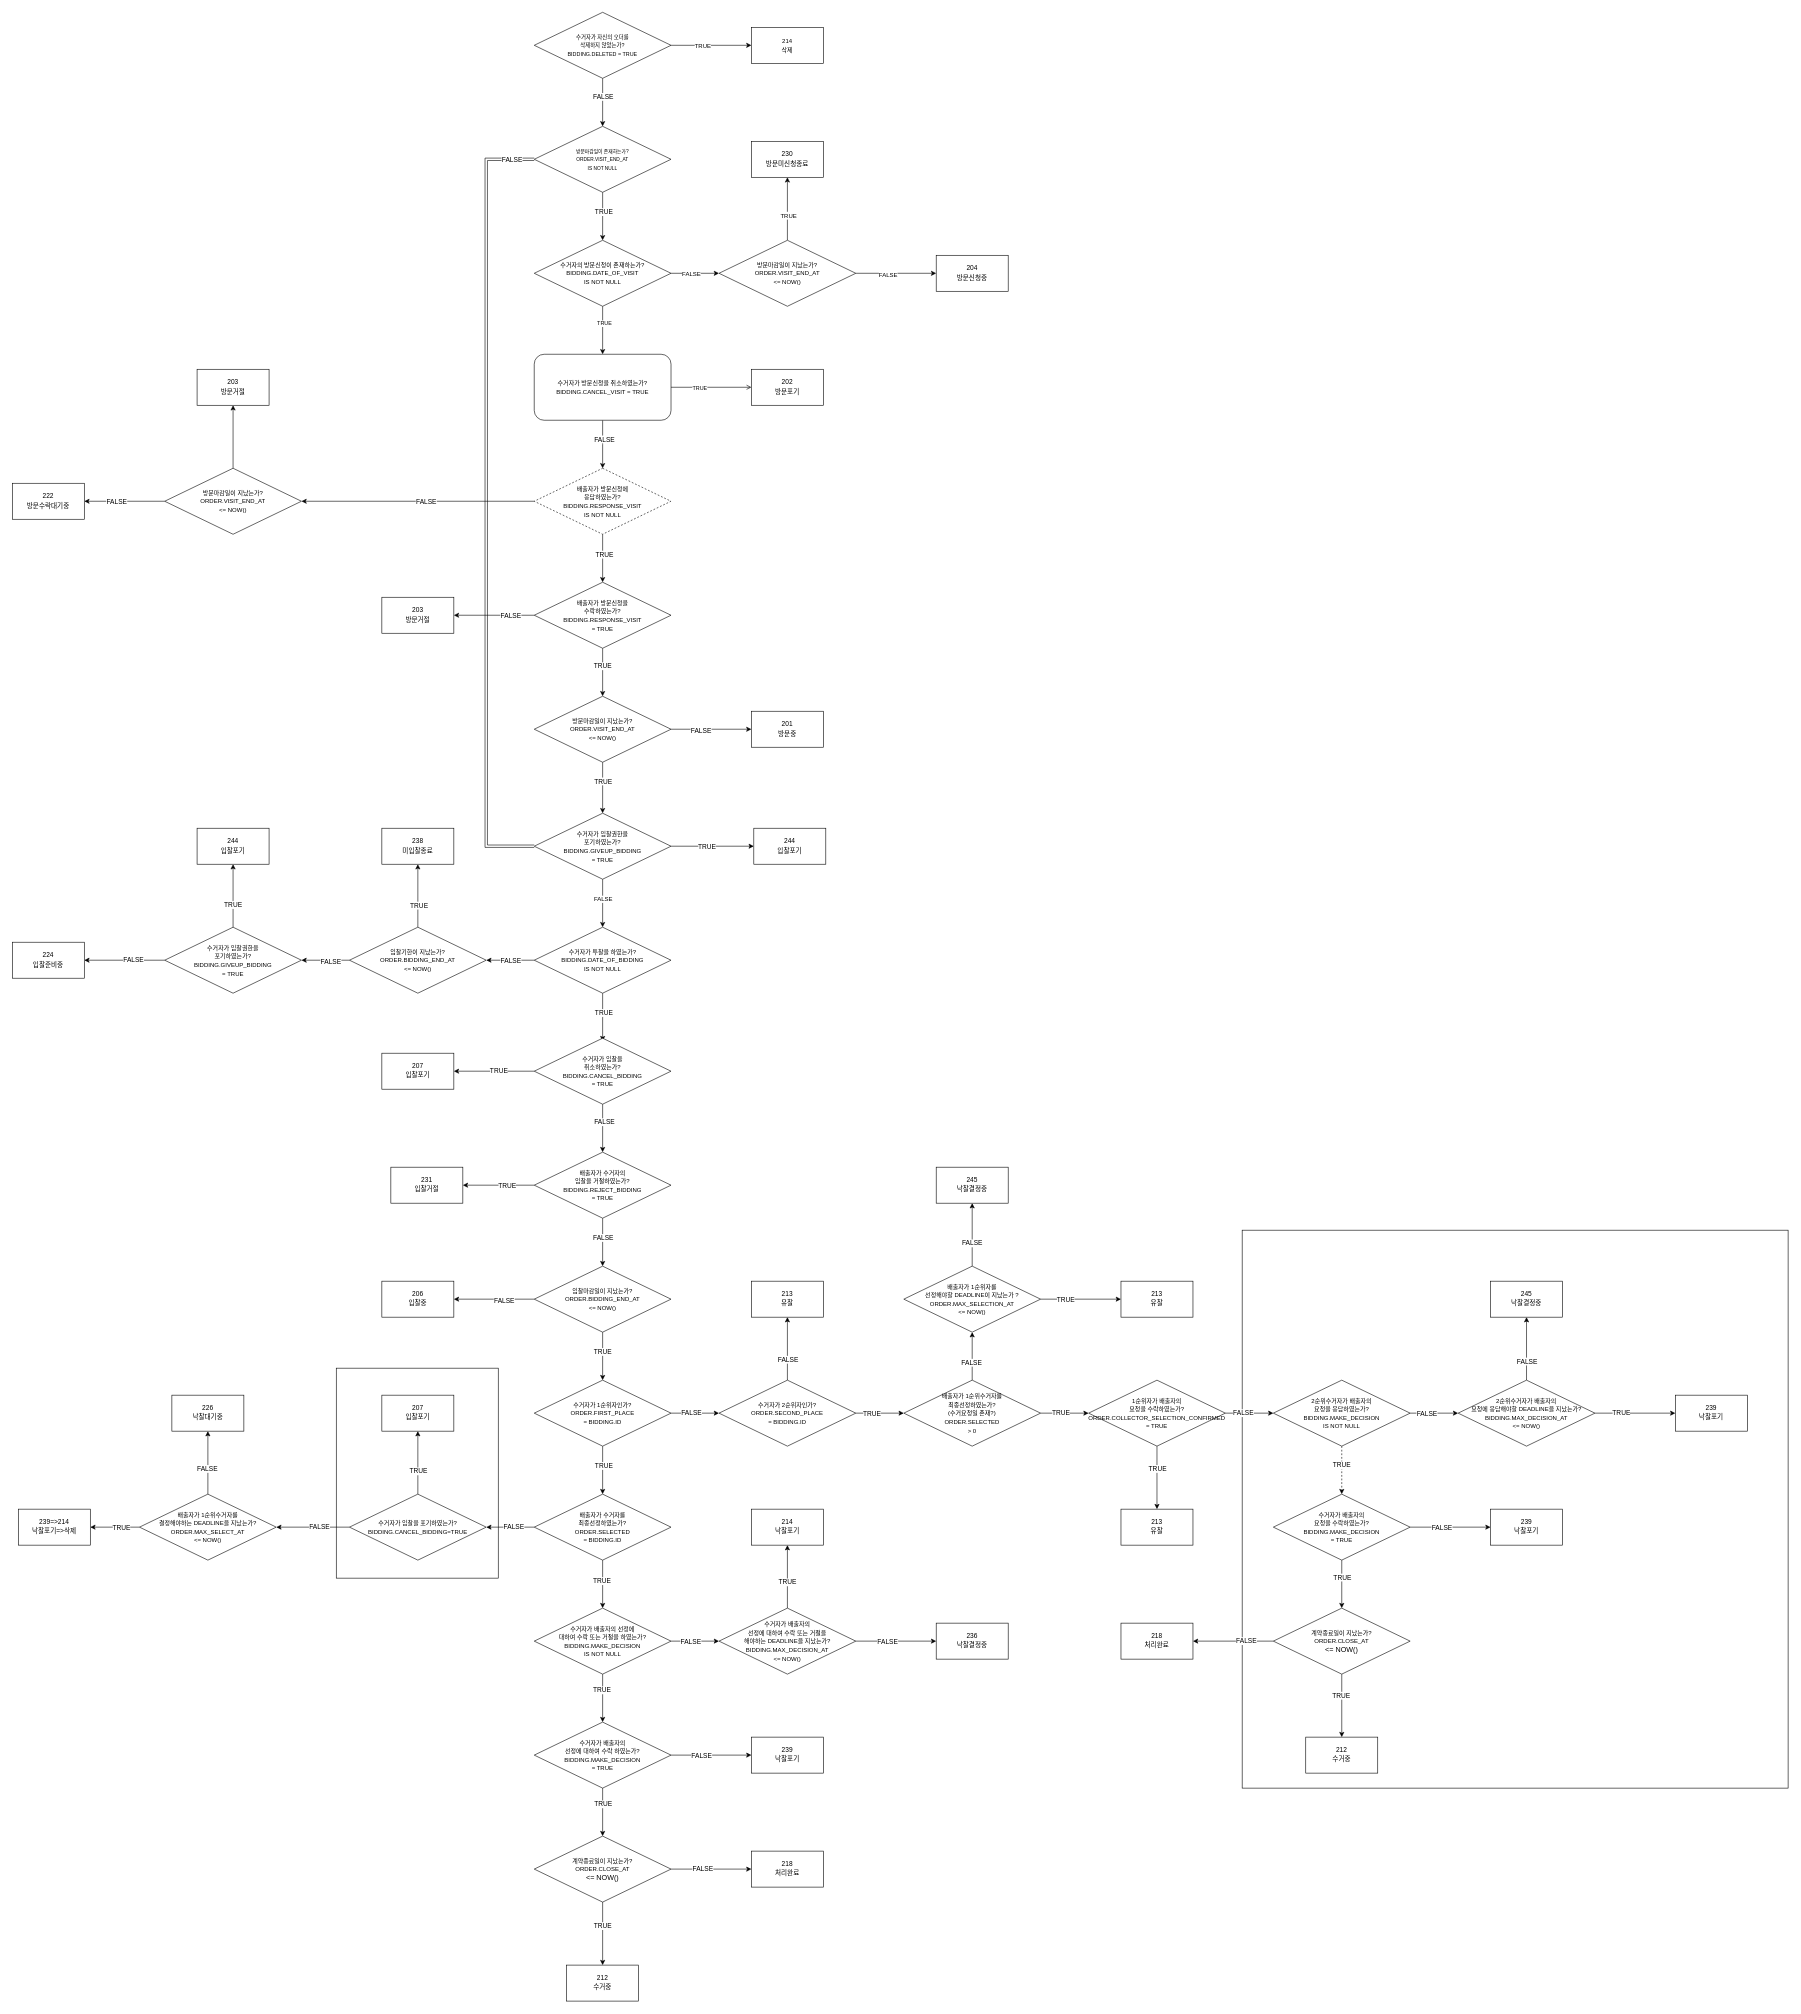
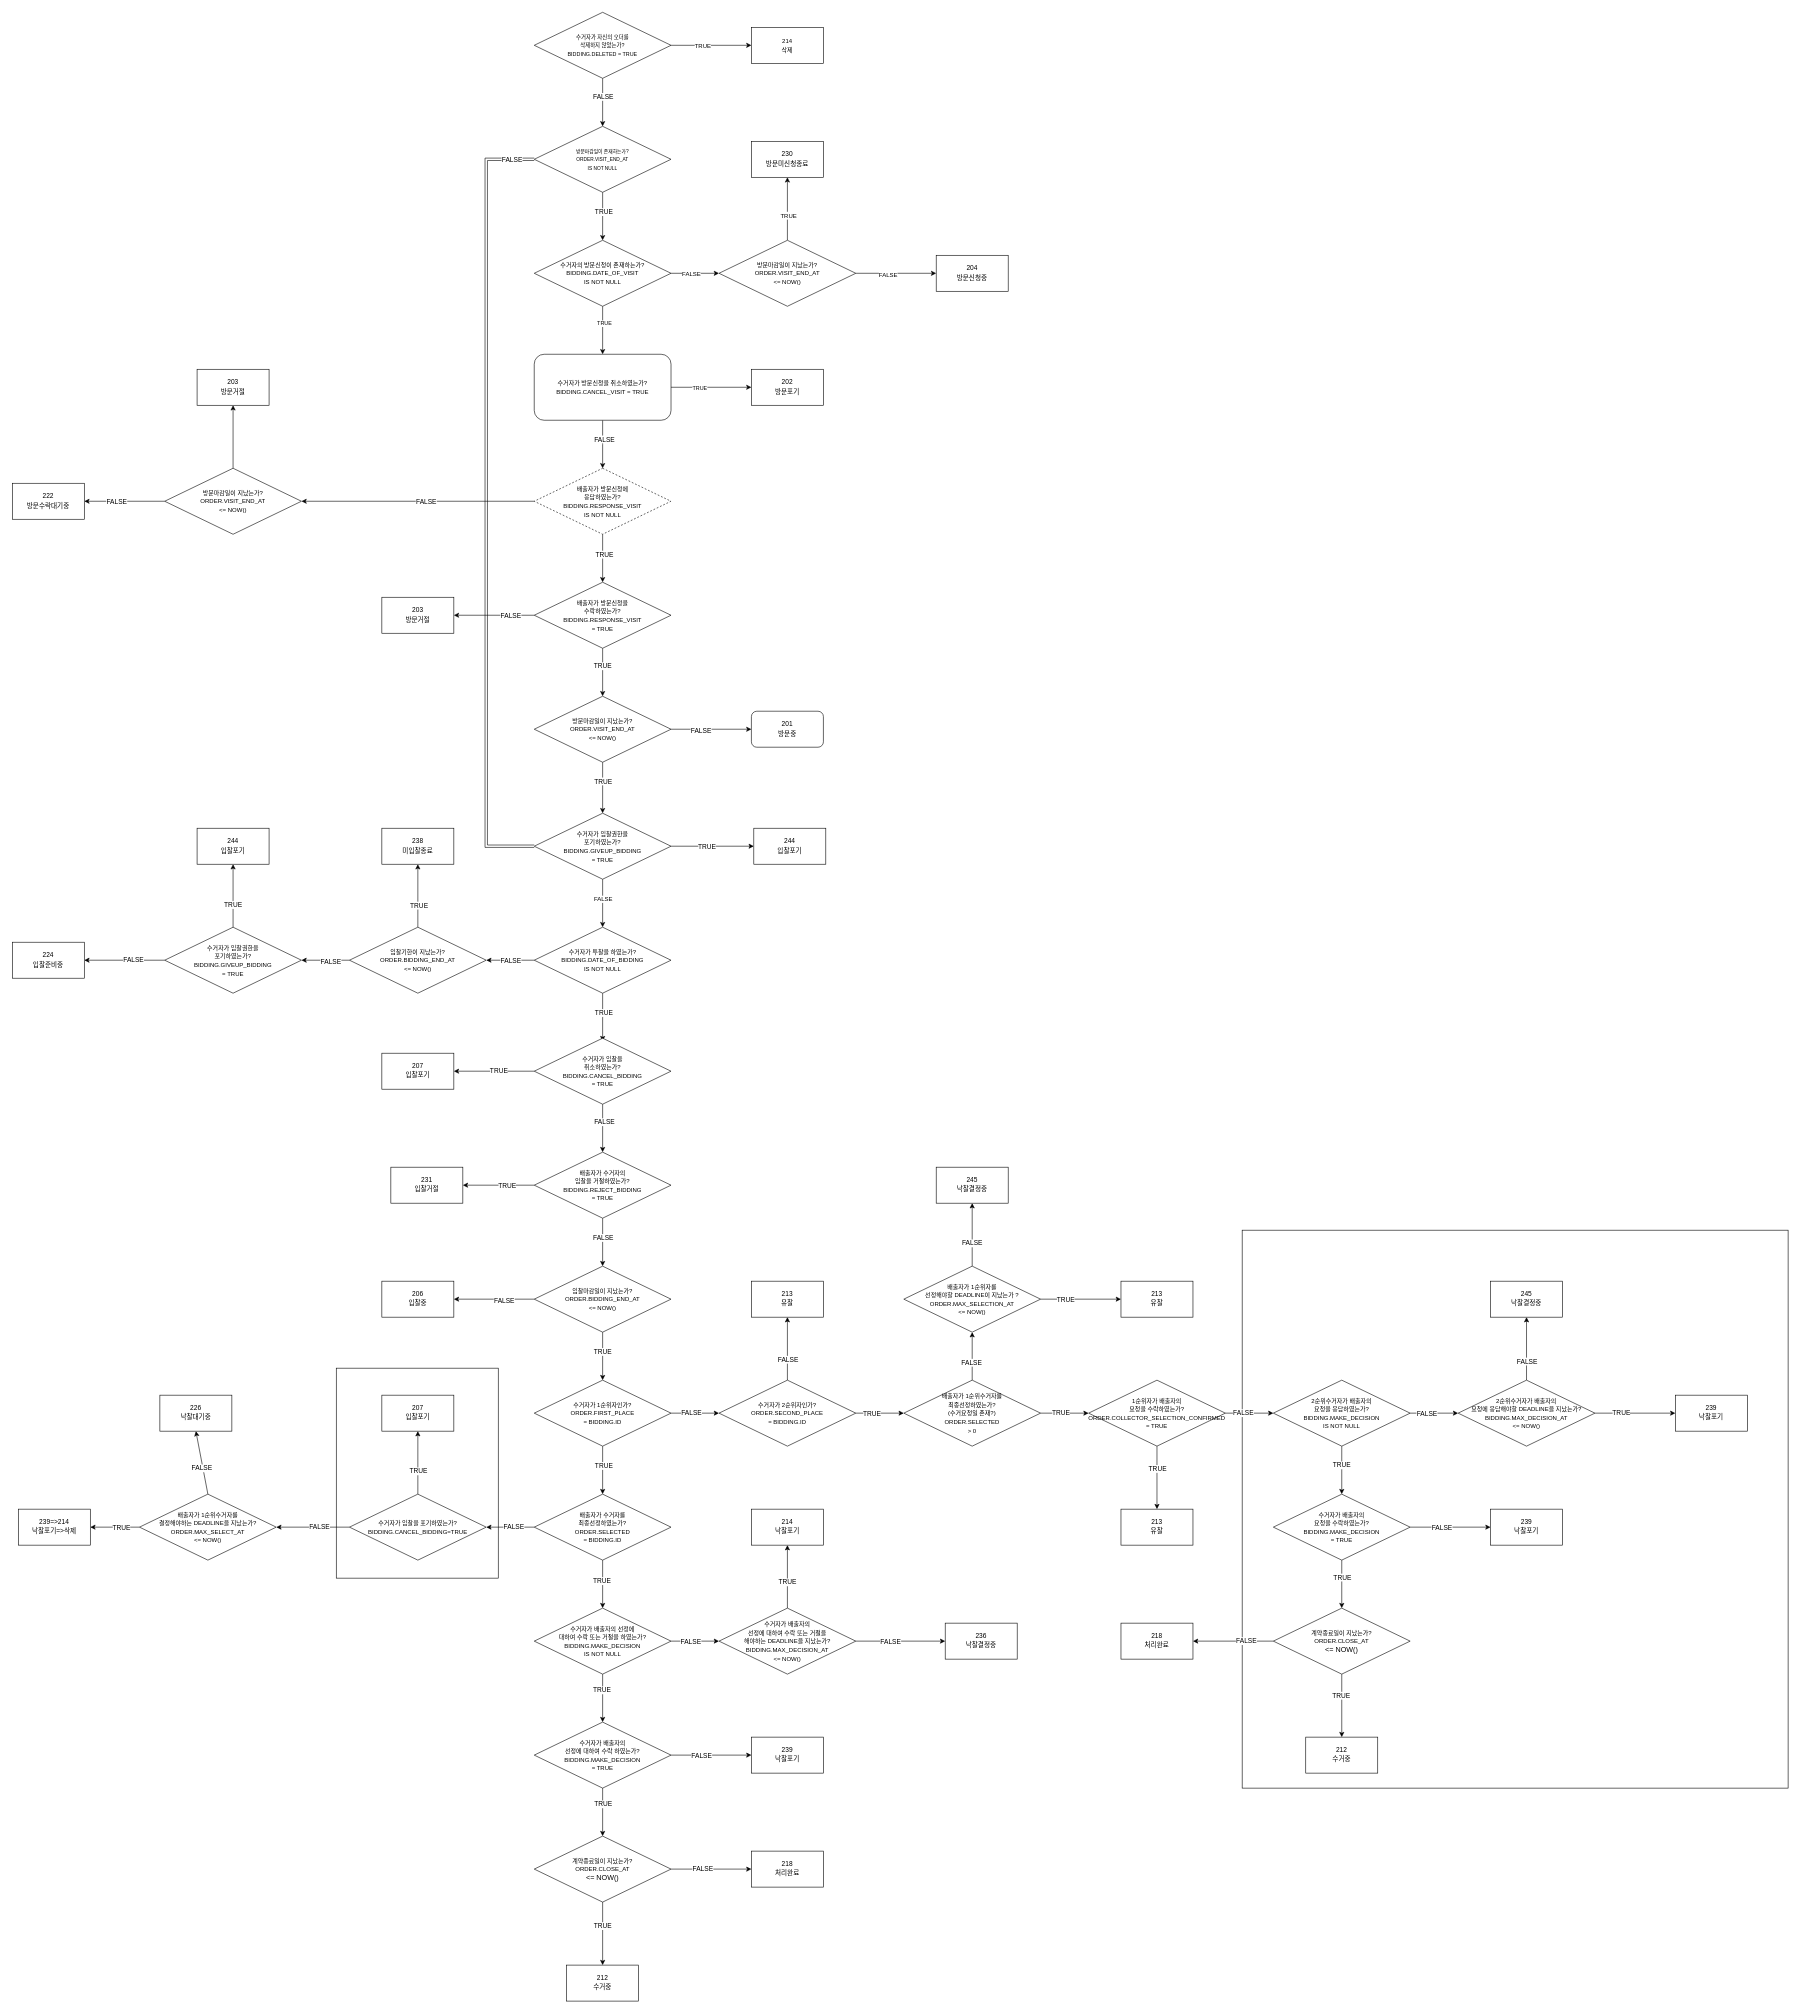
edge "수거자가 방문신청을 취소하였는가? BIDDING.CANCEL_VISIT = TRUE" -> "202 방문포기": arrowhead open -> classic
node "201 방문중": shape rectangle -> rounded rectangle
node "226 낙찰대기중": moved (208, 1413) -> (196, 1413)
edge "2순위수거자가 배출자의 요청을 응답하였는가?BIDDING.MAKE_DECISION IS NOT NULL" -> "수거자가 배출자의 요청을 수락하였는가?BIDDING.MAKE_DECISION = TRUE": style dashed -> solid
node "236 낙찰결정중": moved (972, 1641) -> (981, 1641)
